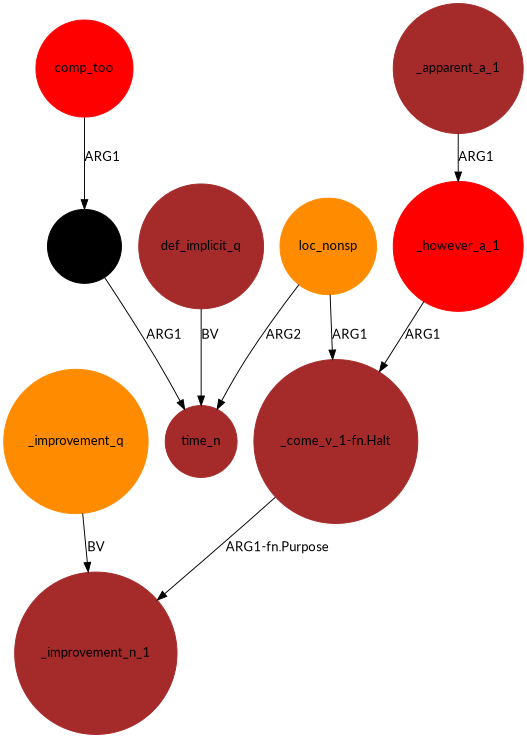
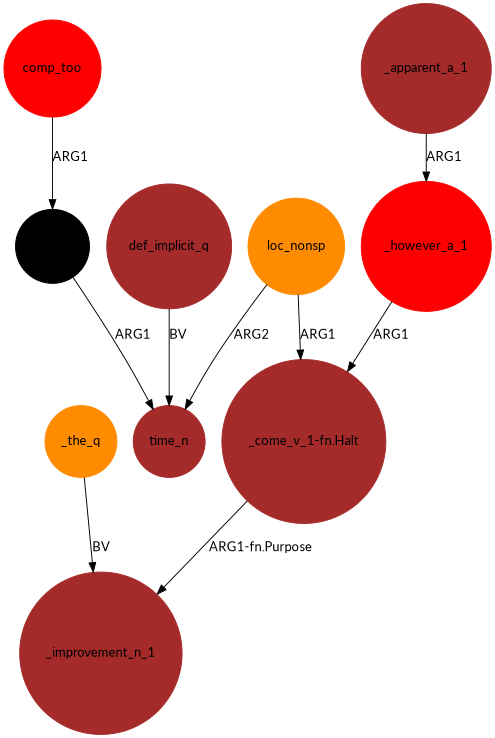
node "_improvement_q": label "_improvement_q" -> "_the_q"
